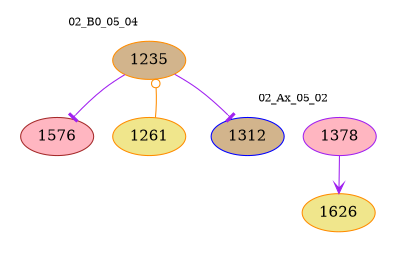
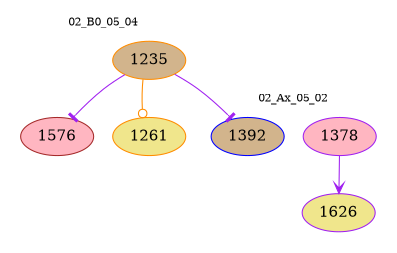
edge "1261" -> "1235": reversed
node "1312": label "1312" -> "1392"
node "1626": color darkorange -> purple
